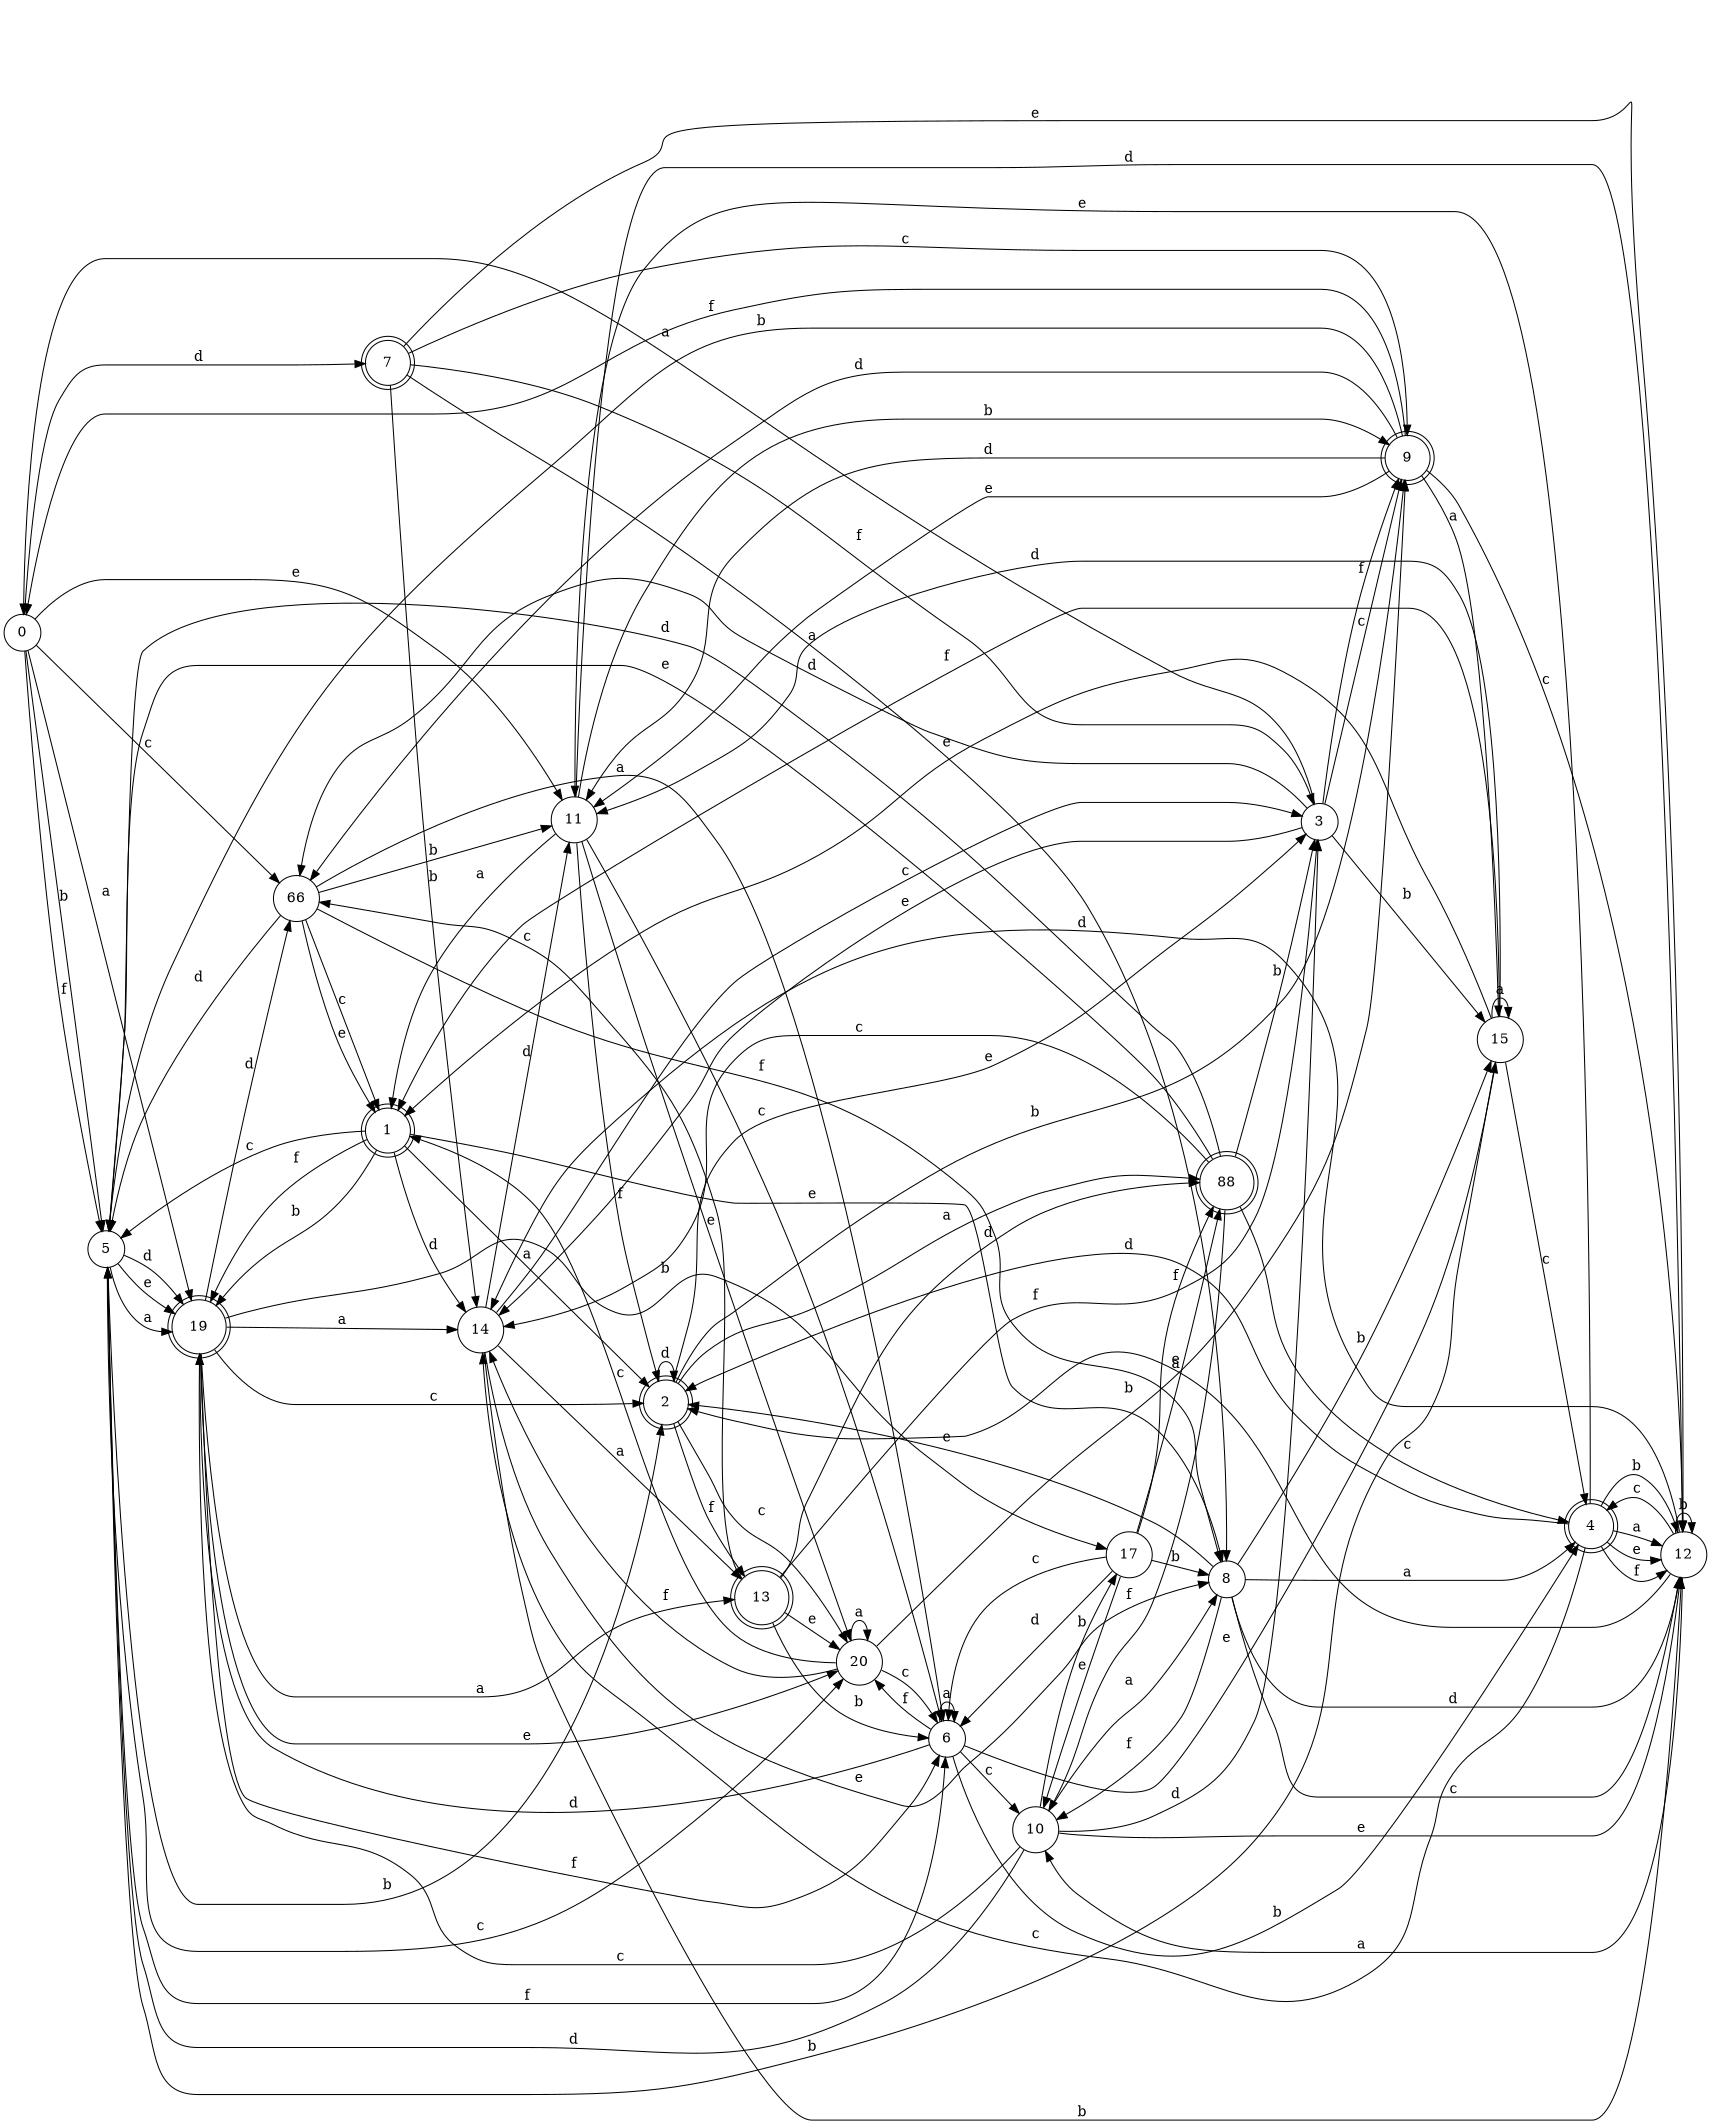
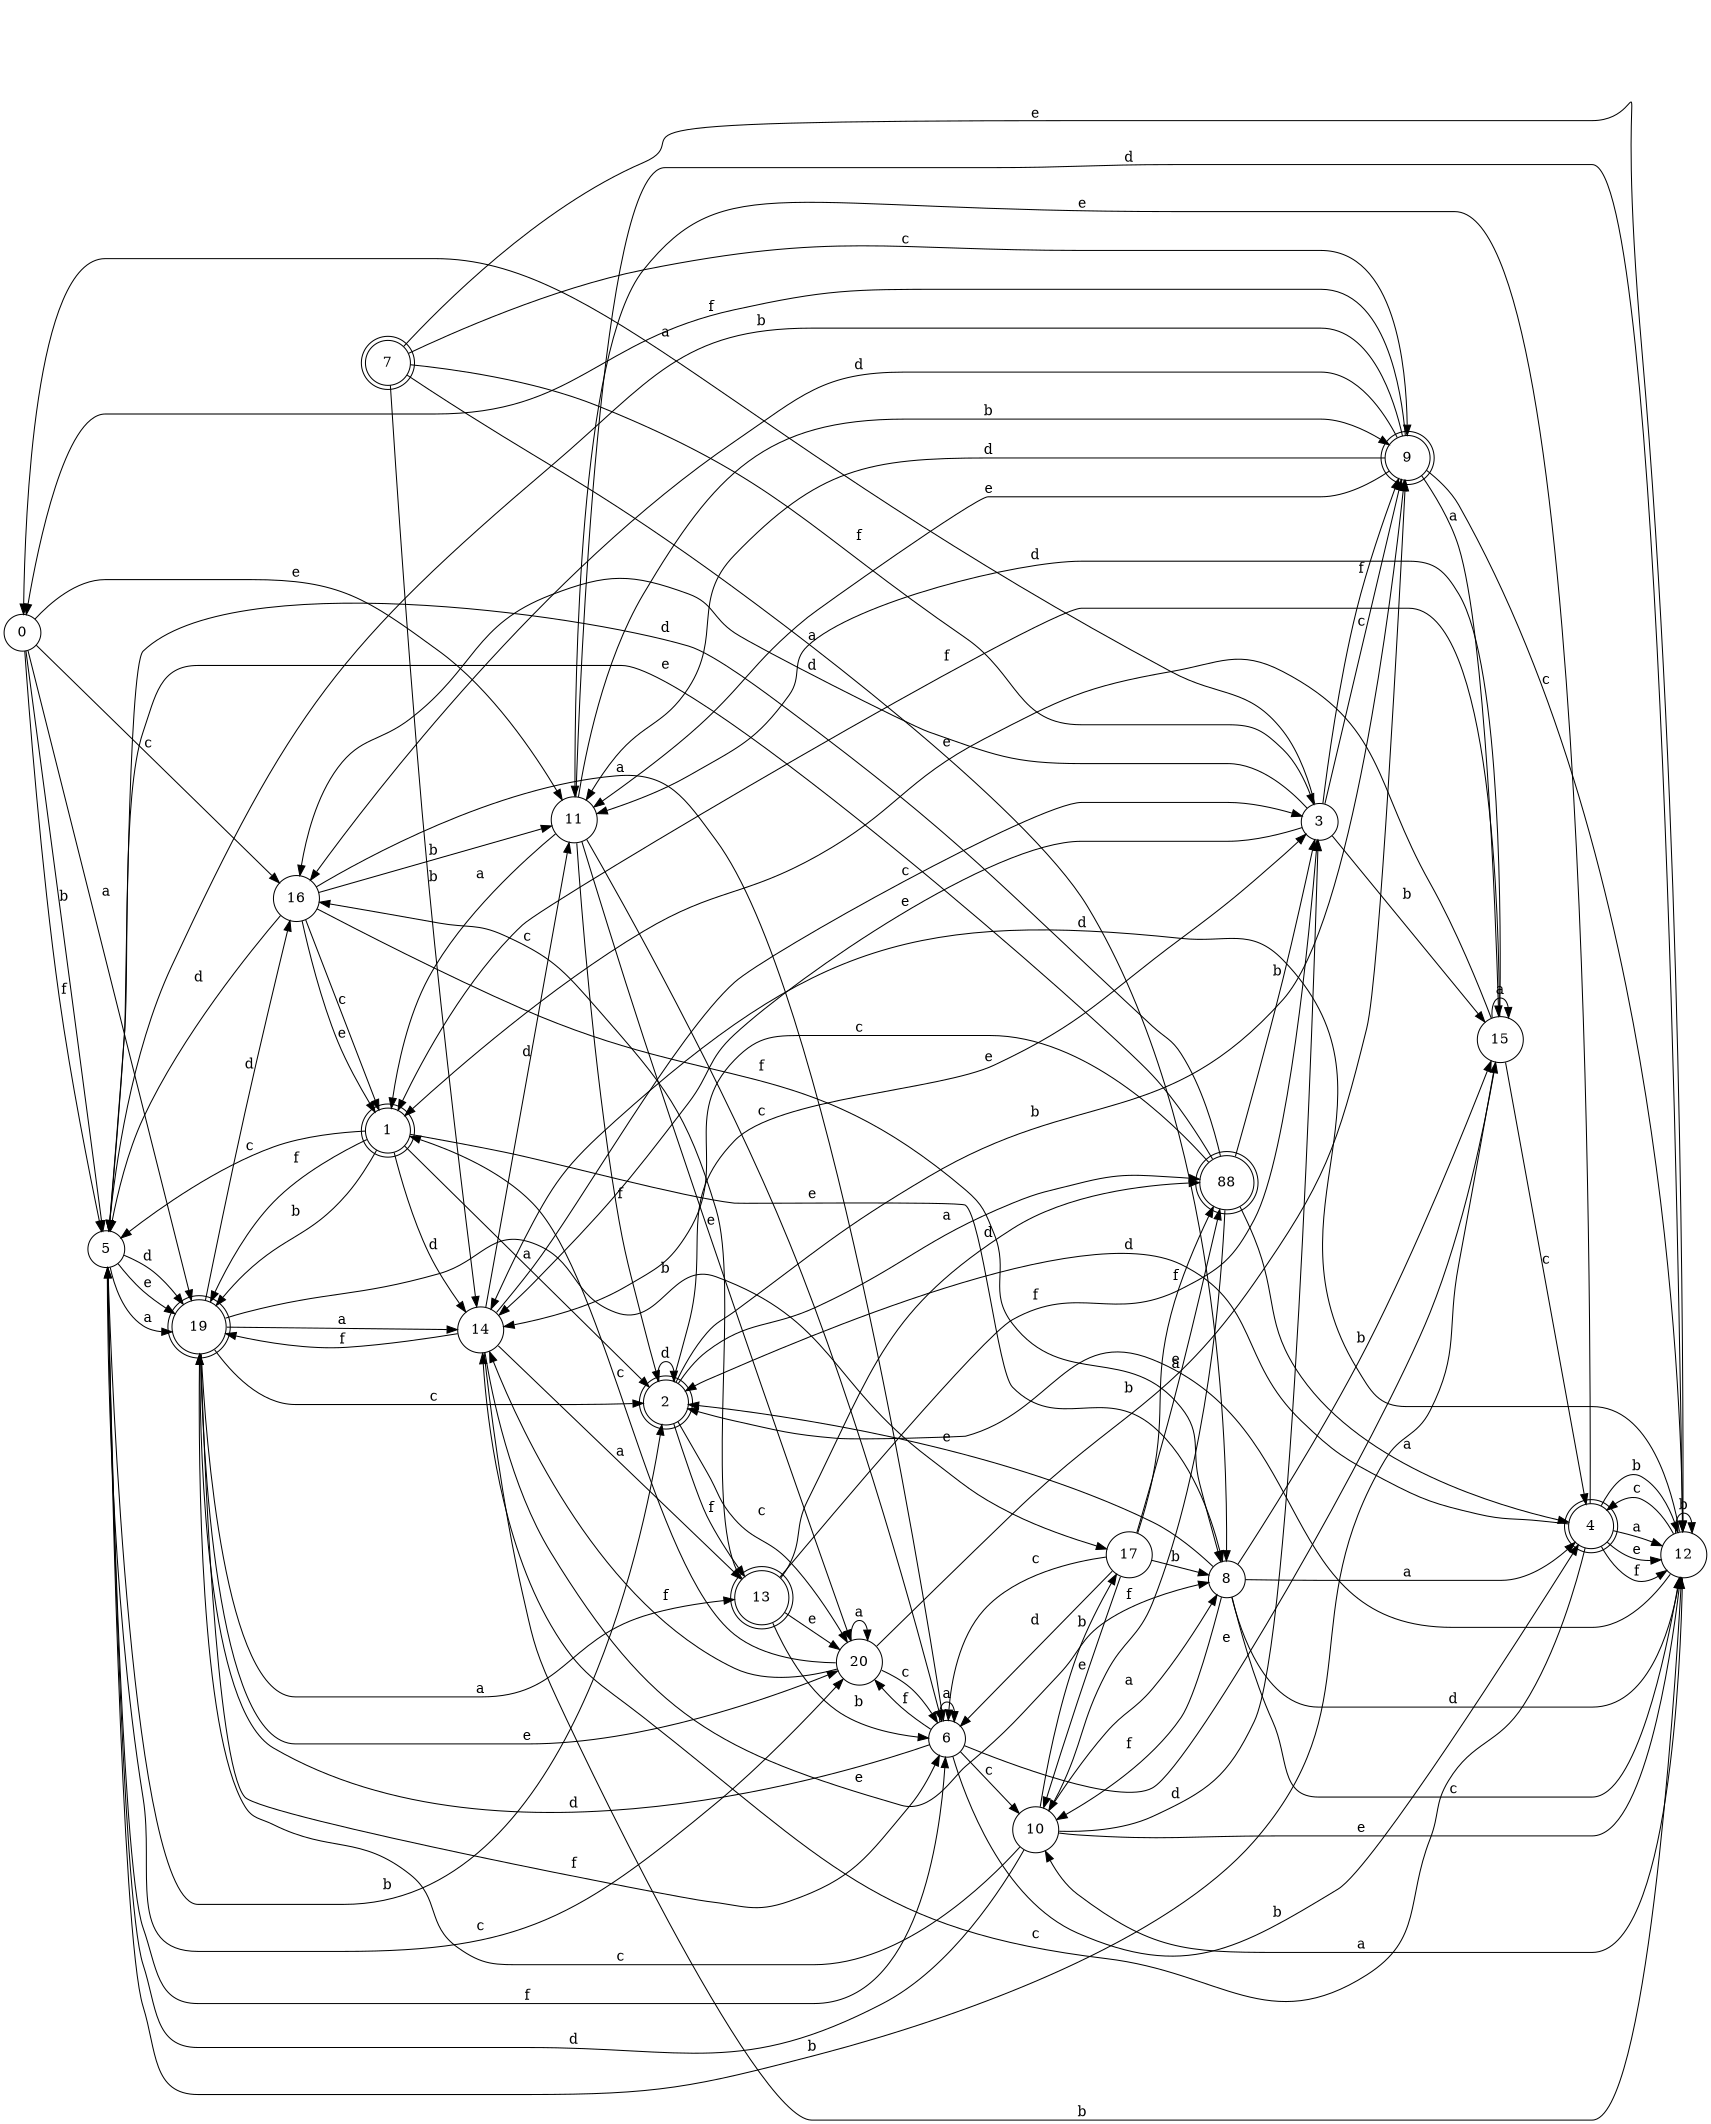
edge "0" -> "7": removed, label "d"
node "66": label "66" -> "16"
edge "14" -> "19": added, label "f"
edge "88" -> "4": label "c" -> "a"
